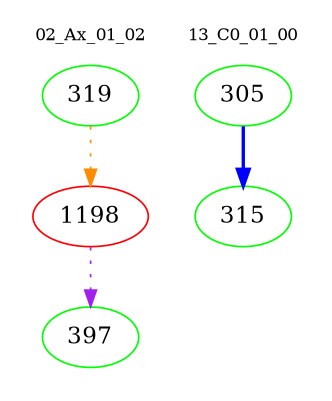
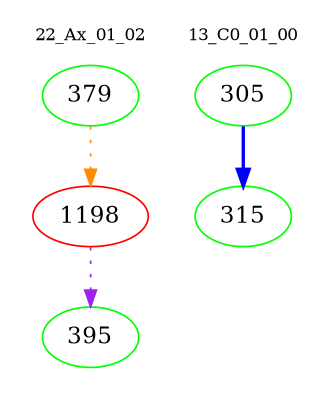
cluster "02_Ax_01_02": label "02_Ax_01_02" -> "22_Ax_01_02"
node "319": label "319" -> "379"
node "397": label "397" -> "395"
